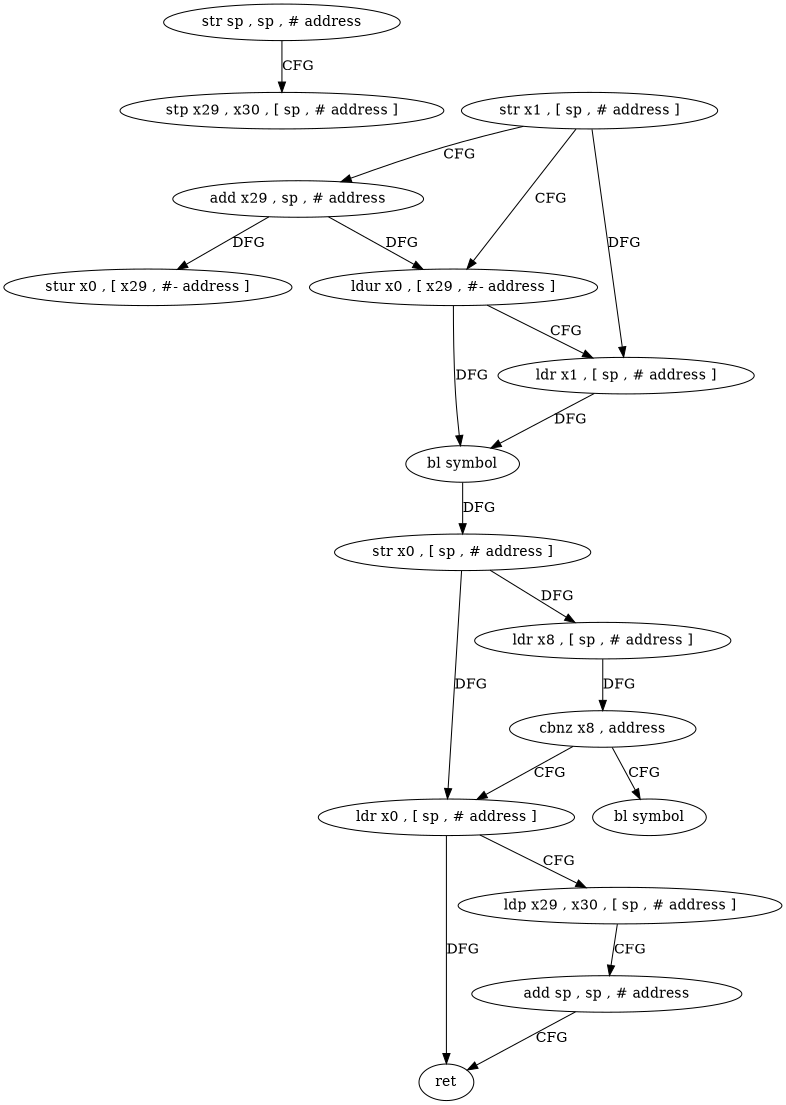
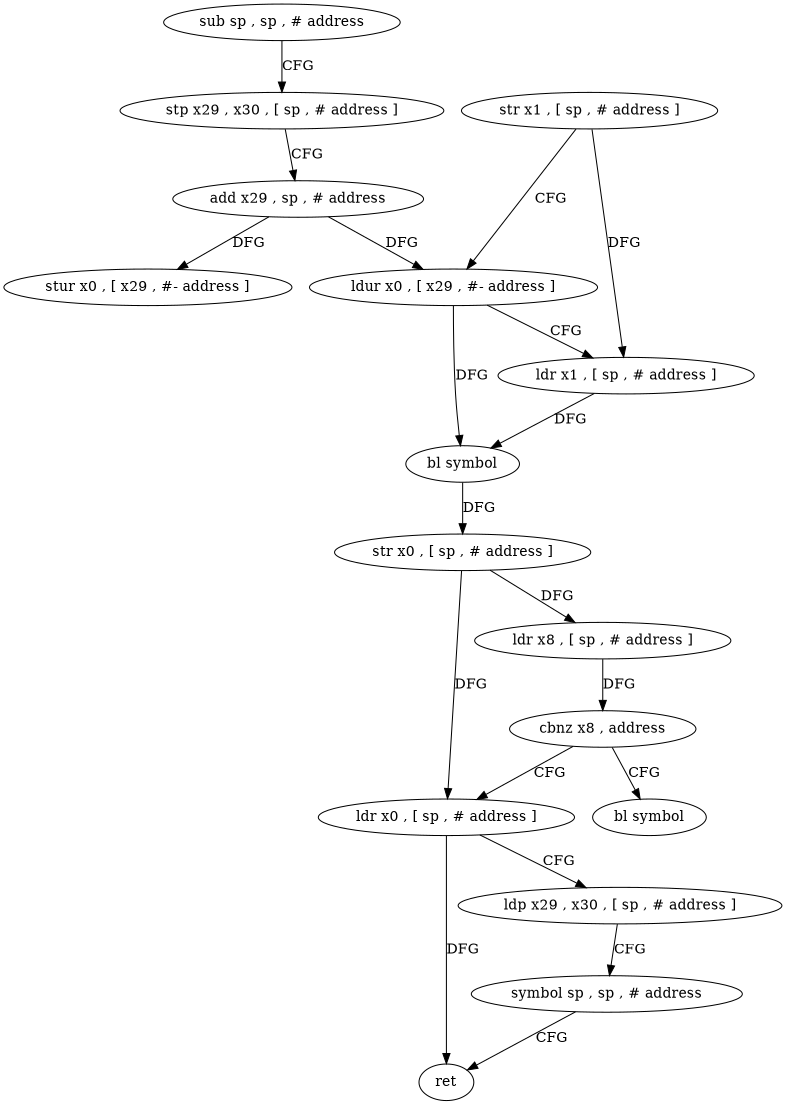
node "str sp , sp , # address": label "str sp , sp , # address" -> "sub sp , sp , # address"
edge "str x1 , [ sp , # address ]" -> "add x29 , sp , # address": now "stp x29 , x30 , [ sp , # address ]" -> "add x29 , sp , # address"
node "add sp , sp , # address": label "add sp , sp , # address" -> "symbol sp , sp , # address"
